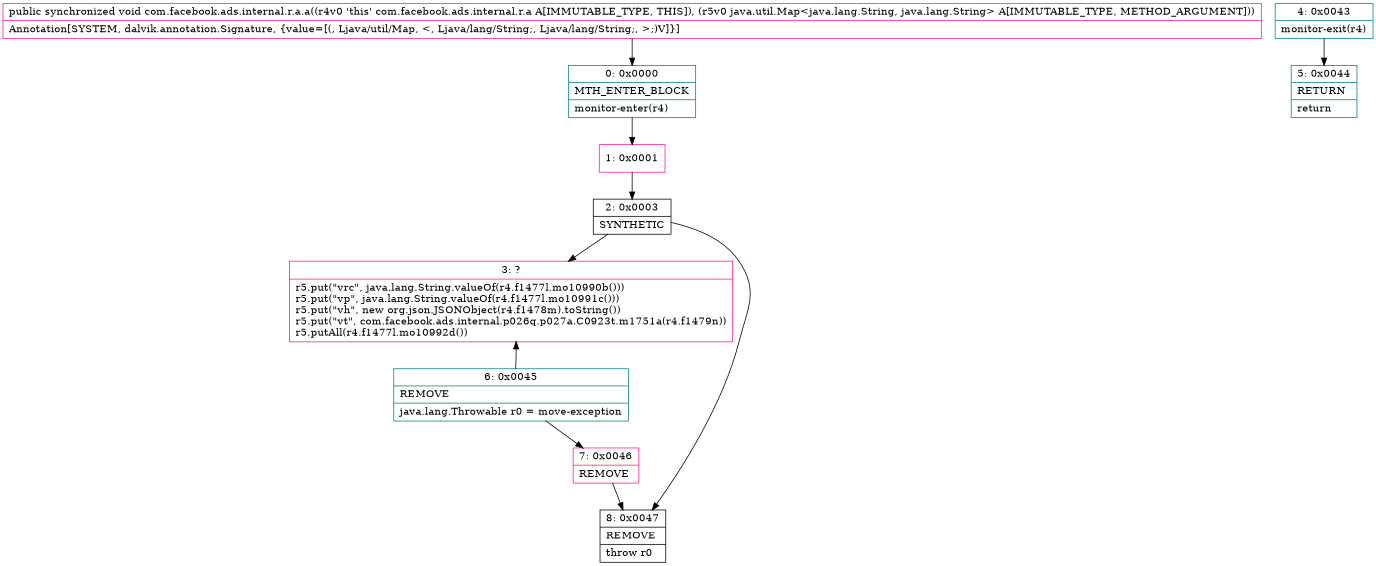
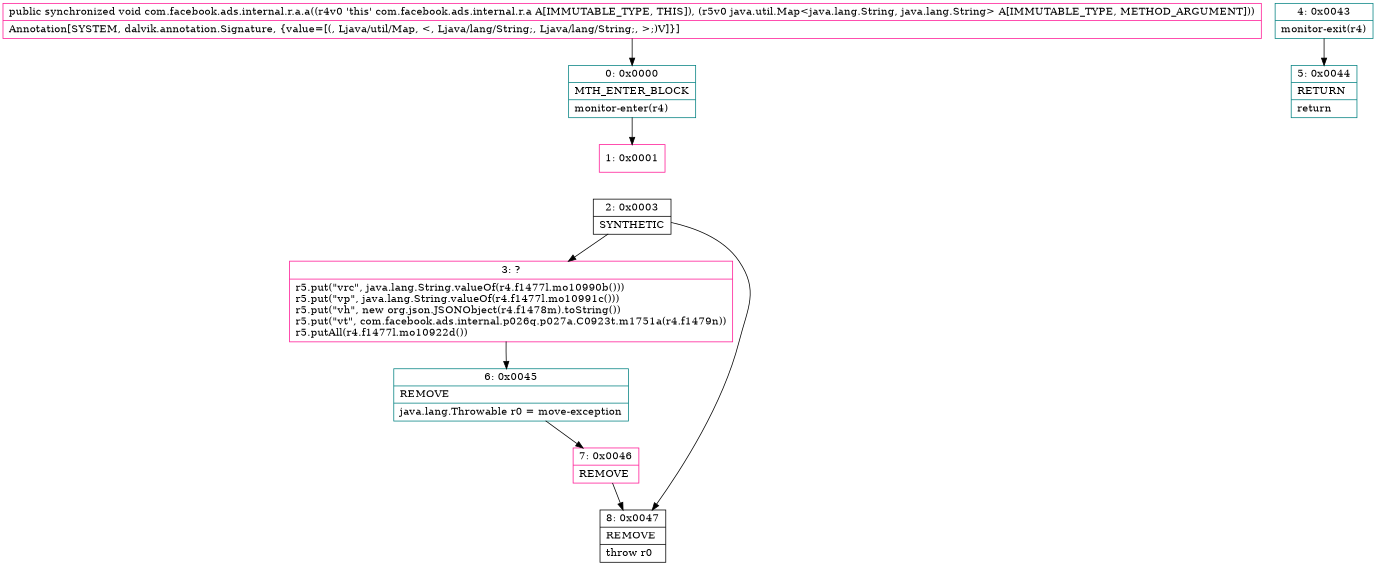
edge "1: 0x0001" -> "2: 0x0003": removed
node "3: ?": text "r5.putAll(r4.f1477l.mo10992d())" -> "r5.putAll(r4.f1477l.mo10922d())"
edge "6: 0x0045" -> "3: ?": reversed
